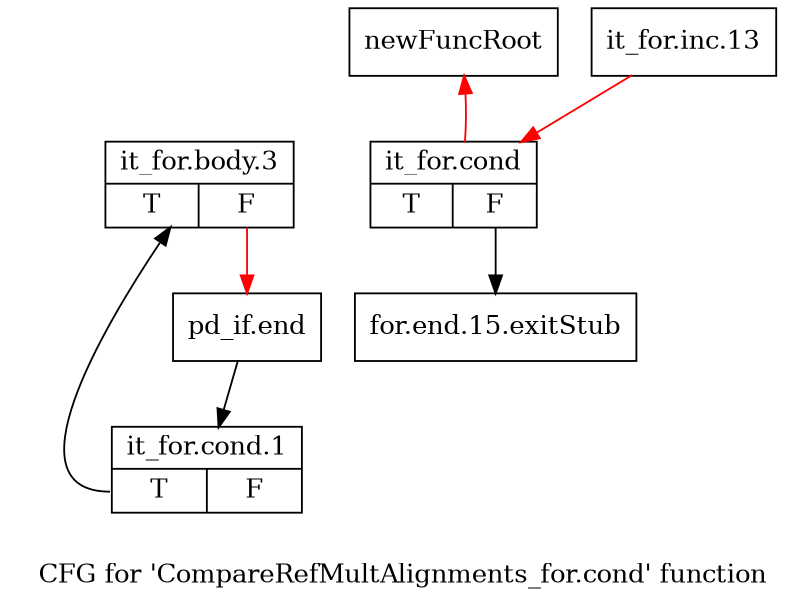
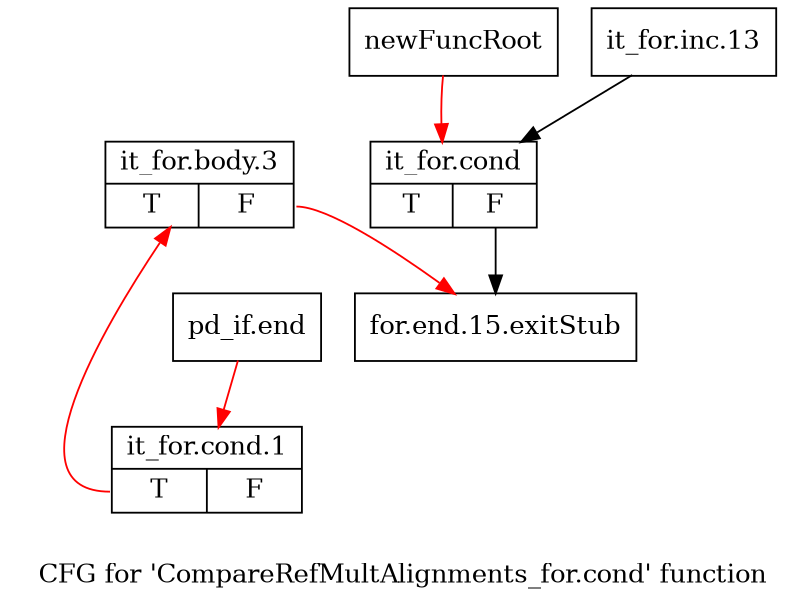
edge "it_for.inc.13" -> "it_for.cond": color red -> black
edge "it_for.cond" -> "newFuncRoot": reversed
edge "it_for.body.3" -> "pd_if.end": now "it_for.body.3" -> "for.end.15.exitStub"
edge "it_for.cond.1" -> "it_for.body.3": color black -> red
edge "pd_if.end" -> "it_for.cond.1": color black -> red
